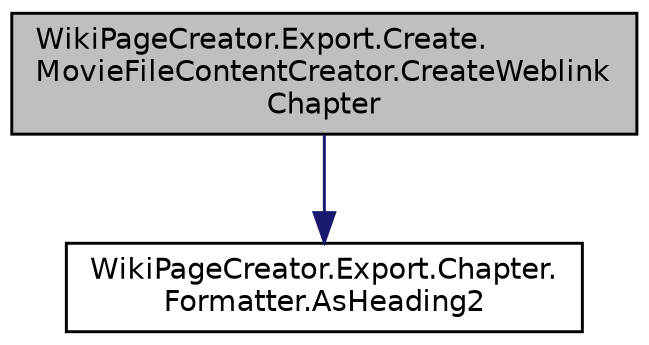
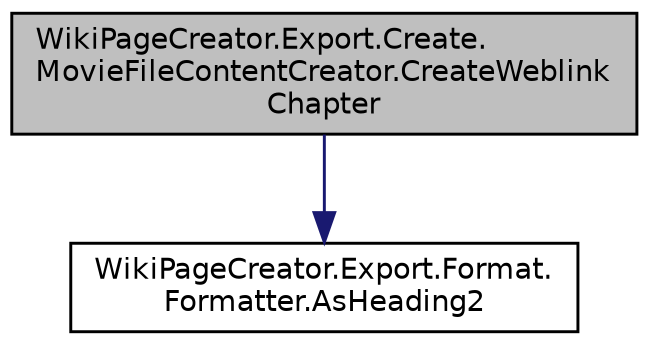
node "WikiPageCreator.Export.Chapter. Formatter.AsHeading2": label "WikiPageCreator.Export.Chapter. Formatter.AsHeading2" -> "WikiPageCreator.Export.Format. Formatter.AsHeading2"
